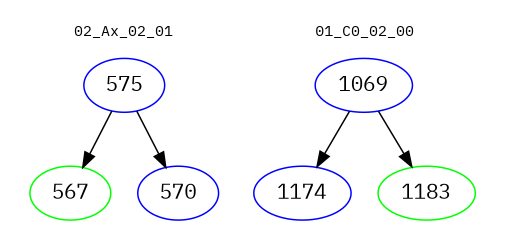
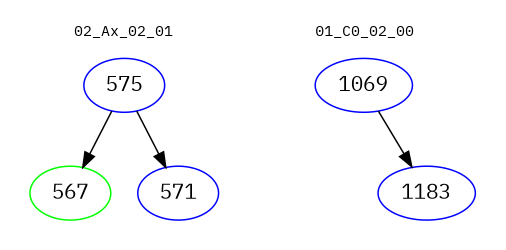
node "570": label "570" -> "571"
node "1174": removed
node "1183": color green -> blue
